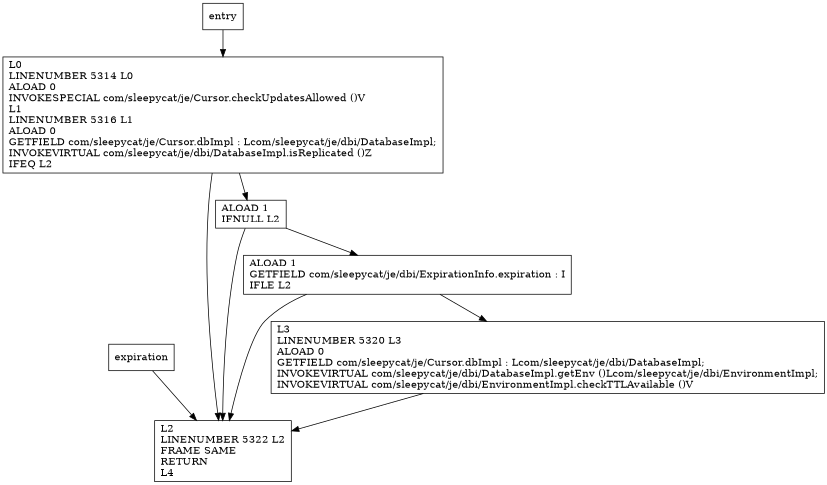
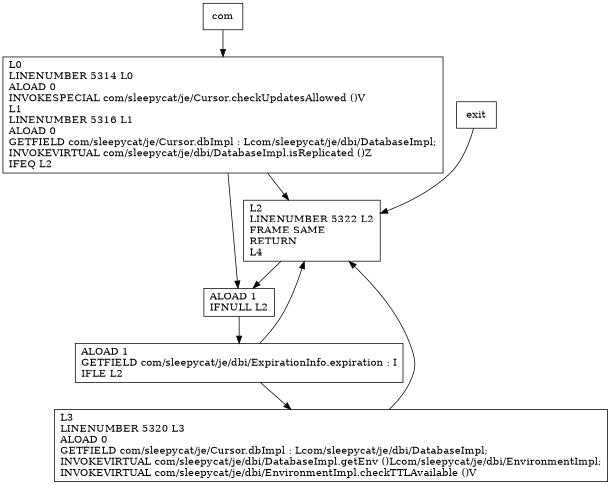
node "entry": label "entry" -> "com"
edge "ALOAD 1 IFNULL L2" -> "L2 LINENUMBER 5322 L2 FRAME SAME RETURN L4": reversed
node "expiration": label "expiration" -> "exit"
